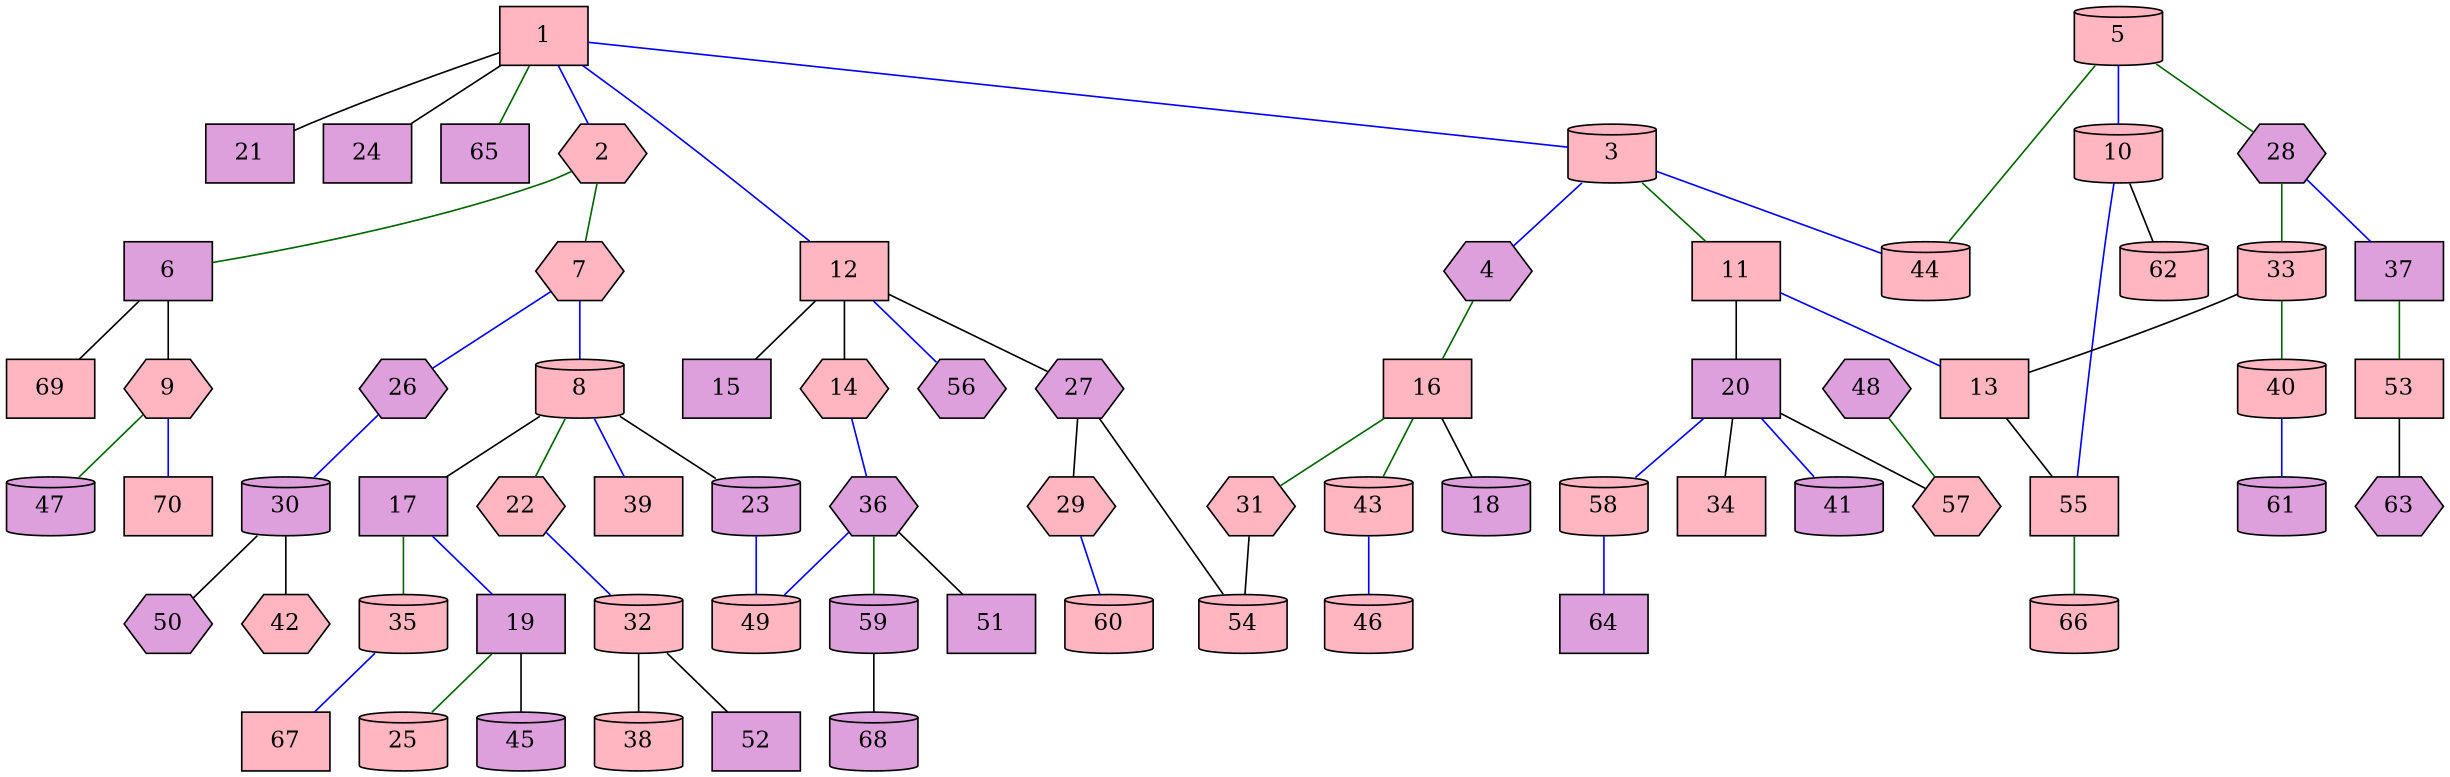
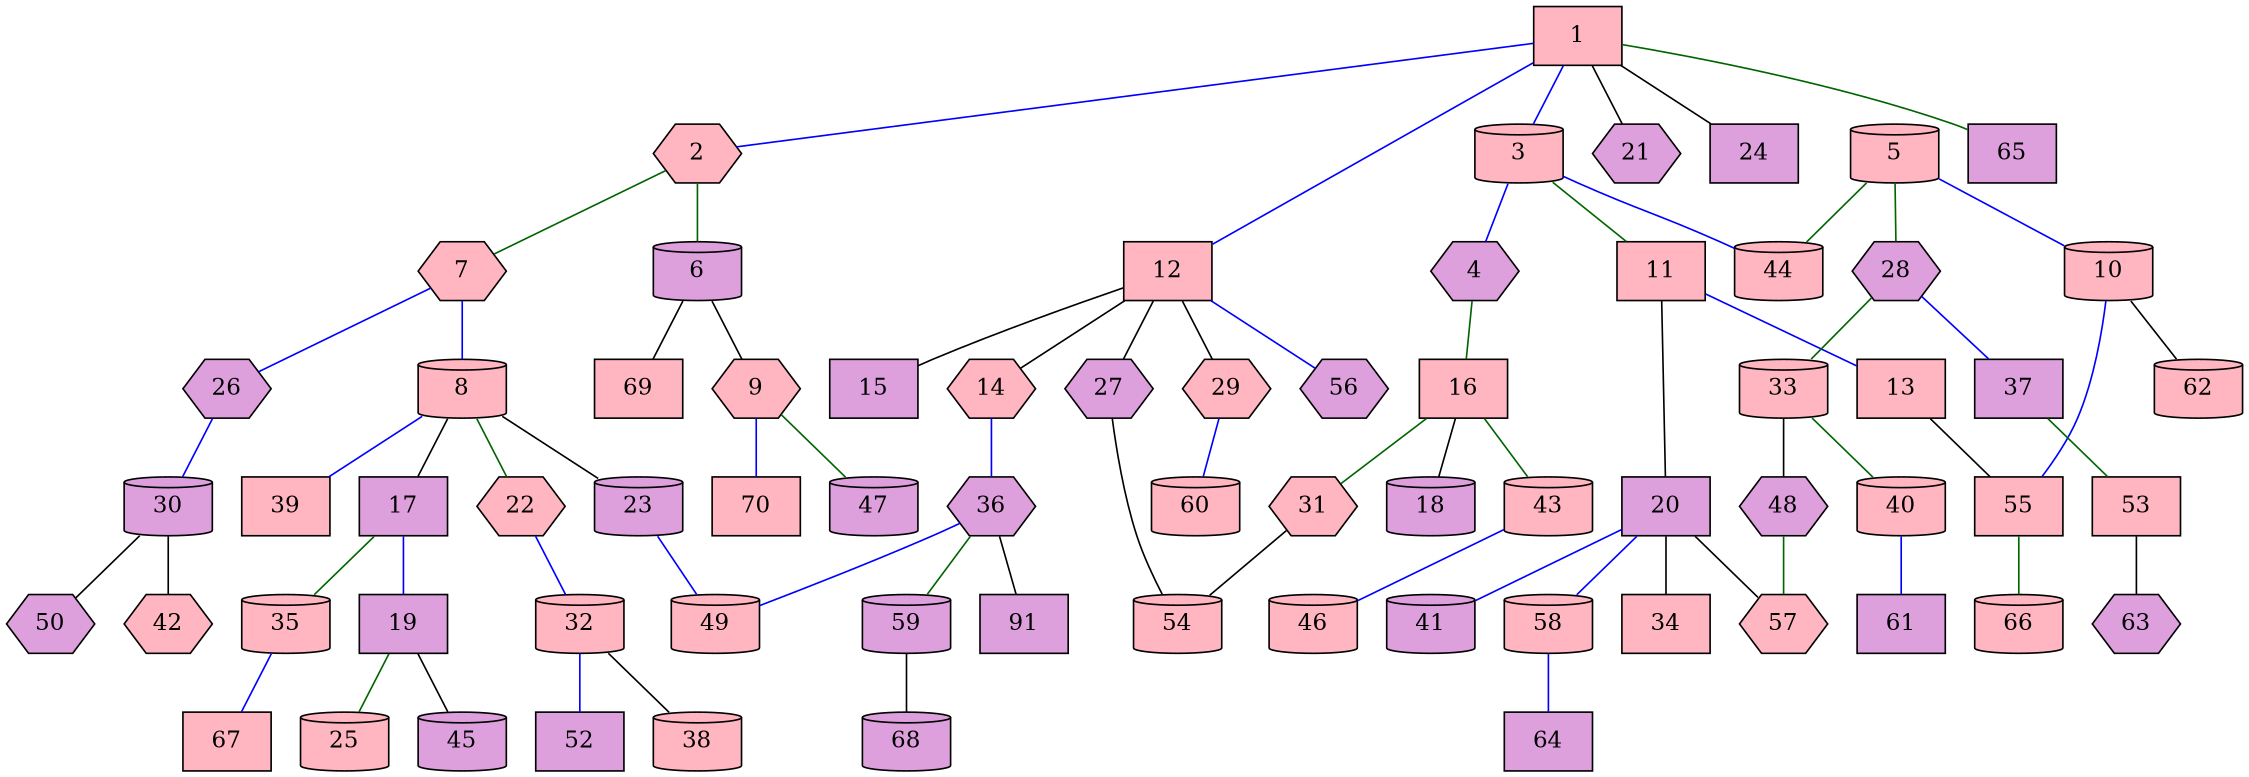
node "21": shape box -> hexagon
node "6": shape box -> cylinder
edge "33" -- "13": now "33" -- "48"
edge "27" -- "29": now "12" -- "29"
node "61": shape cylinder -> box
node "51": label "51" -> "91"
edge "32" -- "52": color black -> blue
